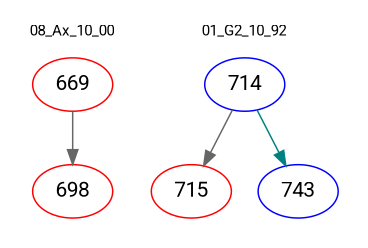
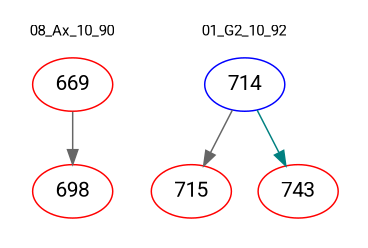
cluster "08_Ax_10_00": label "08_Ax_10_00" -> "08_Ax_10_90"
node "743": color blue -> red
